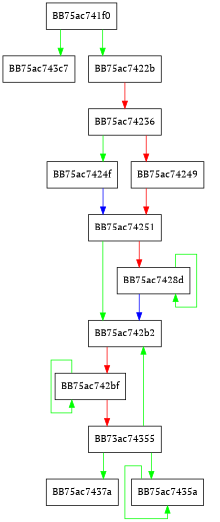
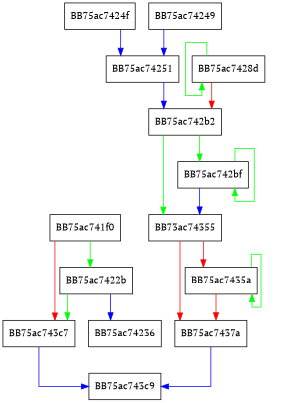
edge "BB75ac741f0" -> "BB75ac743c7": color green -> red
edge "BB75ac7422b" -> "BB75ac74236": color red -> blue
edge "BB75ac74236" -> "BB75ac7424f": removed
edge "BB75ac74236" -> "BB75ac74249": removed
edge "BB75ac74249" -> "BB75ac74251": color red -> blue
edge "BB75ac74251" -> "BB75ac7428d": removed
edge "BB75ac74251" -> "BB75ac742b2": color green -> blue
edge "BB75ac7422b" -> "BB75ac743c7": added
edge "BB75ac7428d" -> "BB75ac742b2": color blue -> red
edge "BB75ac7435a" -> "BB75ac7437a": added
edge "BB75ac742b2" -> "BB75ac742bf": color red -> green
node "BB75ac743c9": added
edge "BB73ac74355" -> "BB75ac742b2": reversed
edge "BB75ac742bf" -> "BB73ac74355": color red -> blue
edge "BB73ac74355" -> "BB75ac7437a": color green -> red
edge "BB73ac74355" -> "BB75ac7435a": color green -> red
